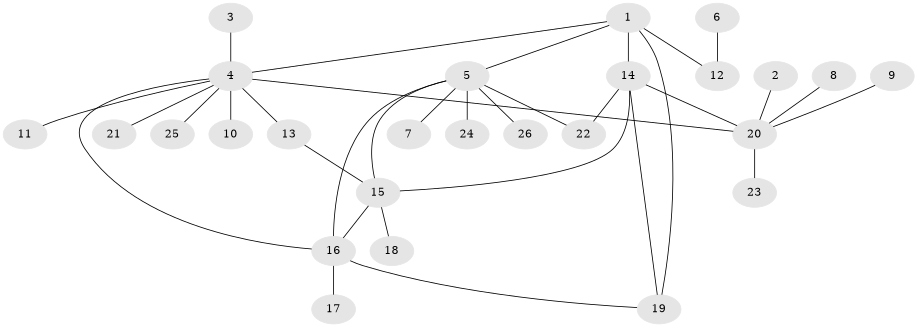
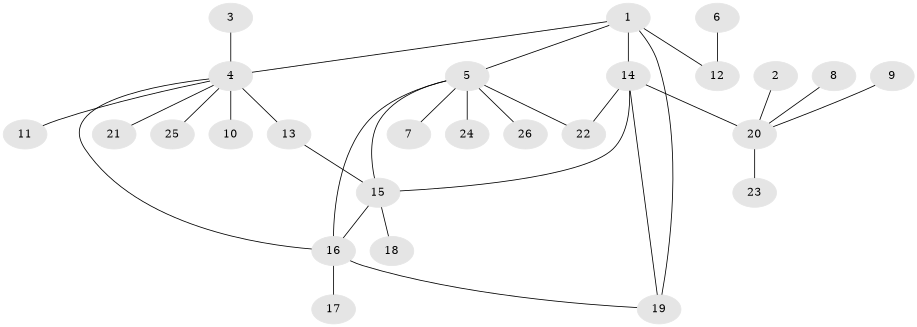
edge "4" -- "20": removed
